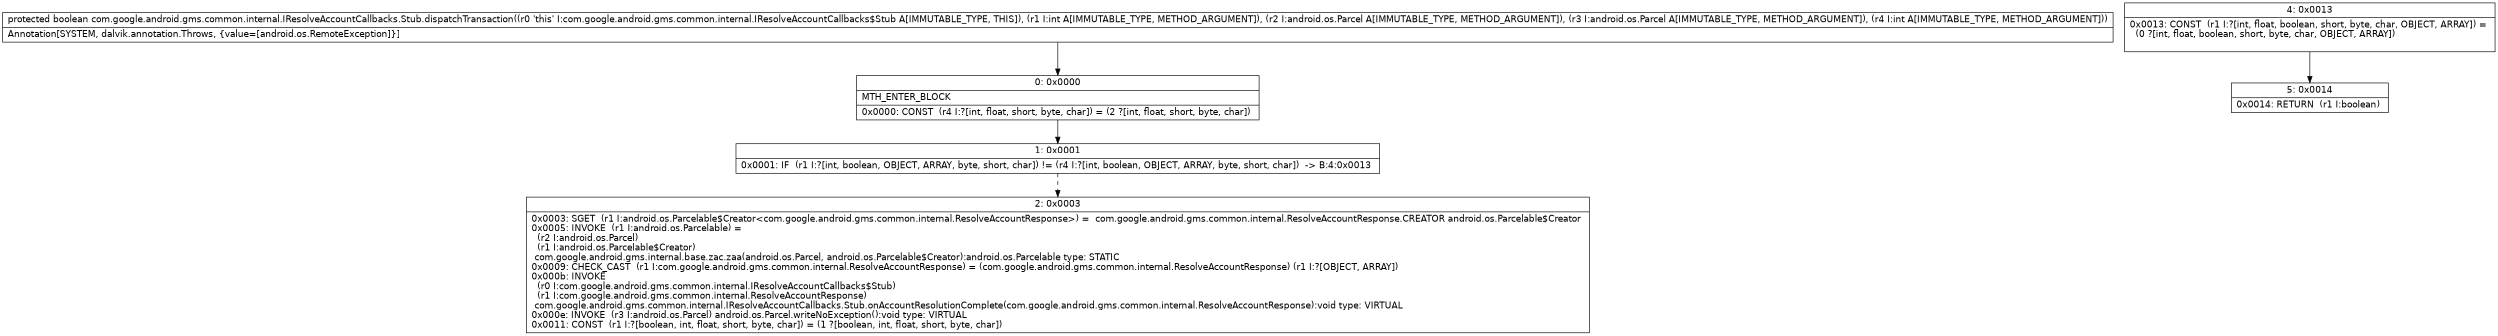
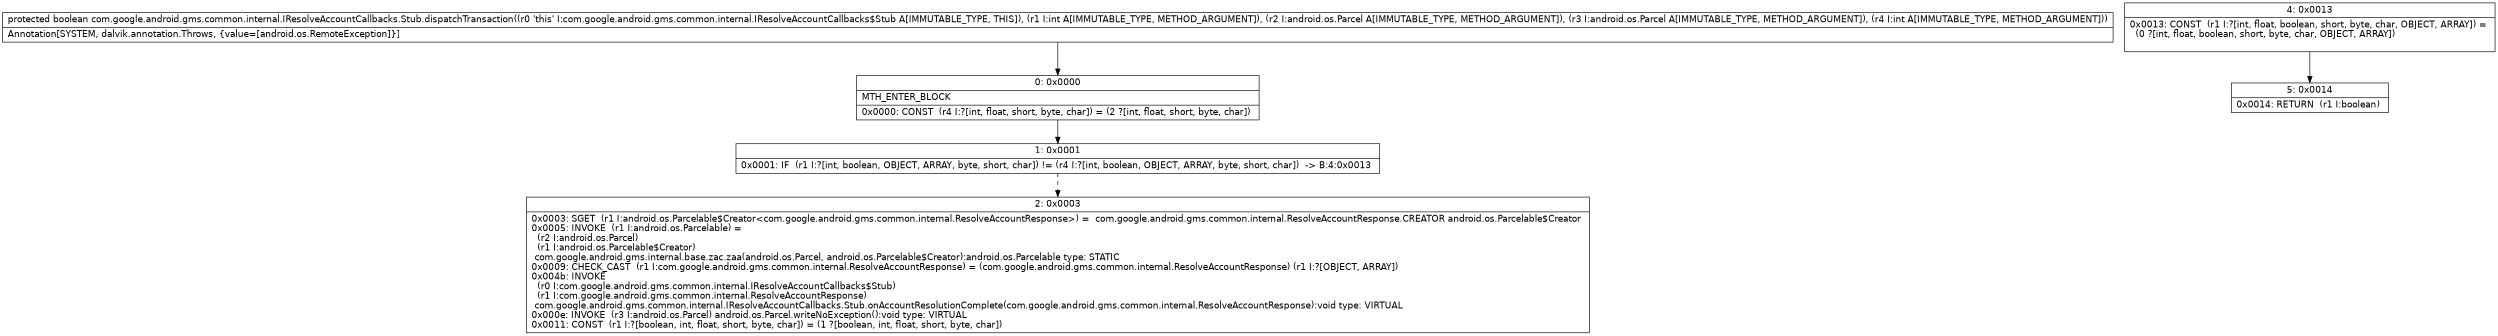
node "2: 0x0003": text "0x000b: INVOKE" -> "0x004b: INVOKE"
